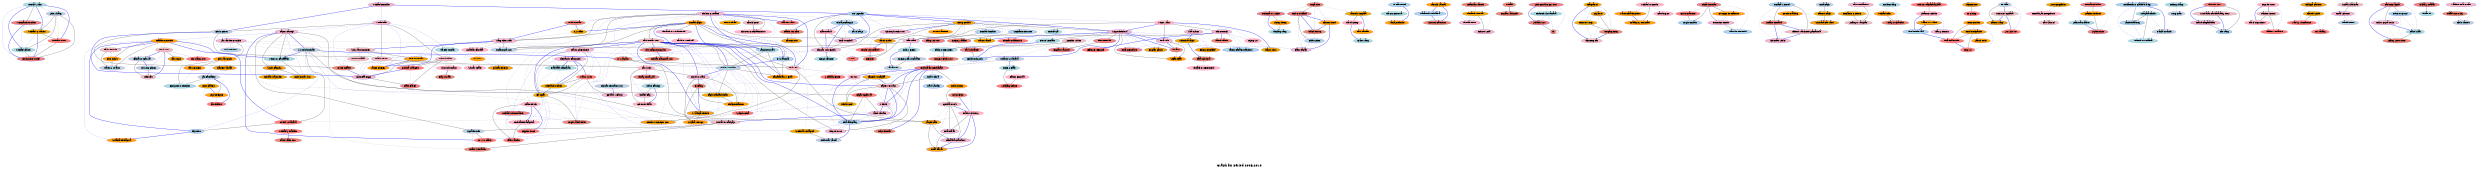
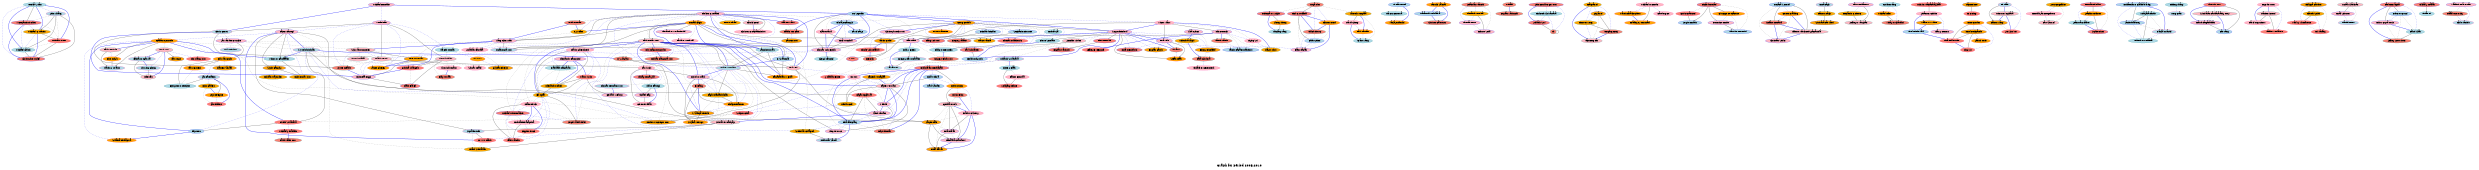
edge "Gereon Frahling" -- "Alberto Marchetti-Spaccamela": added
node "Anand Srinivasan": fillcolor salmon -> orange
